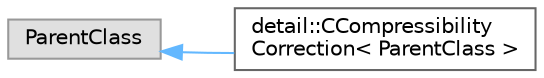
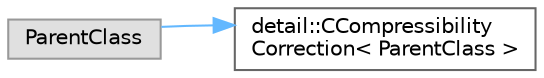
edge "detail::CCompressibility Correction< ParentClass >" -> "ParentClass": reversed
